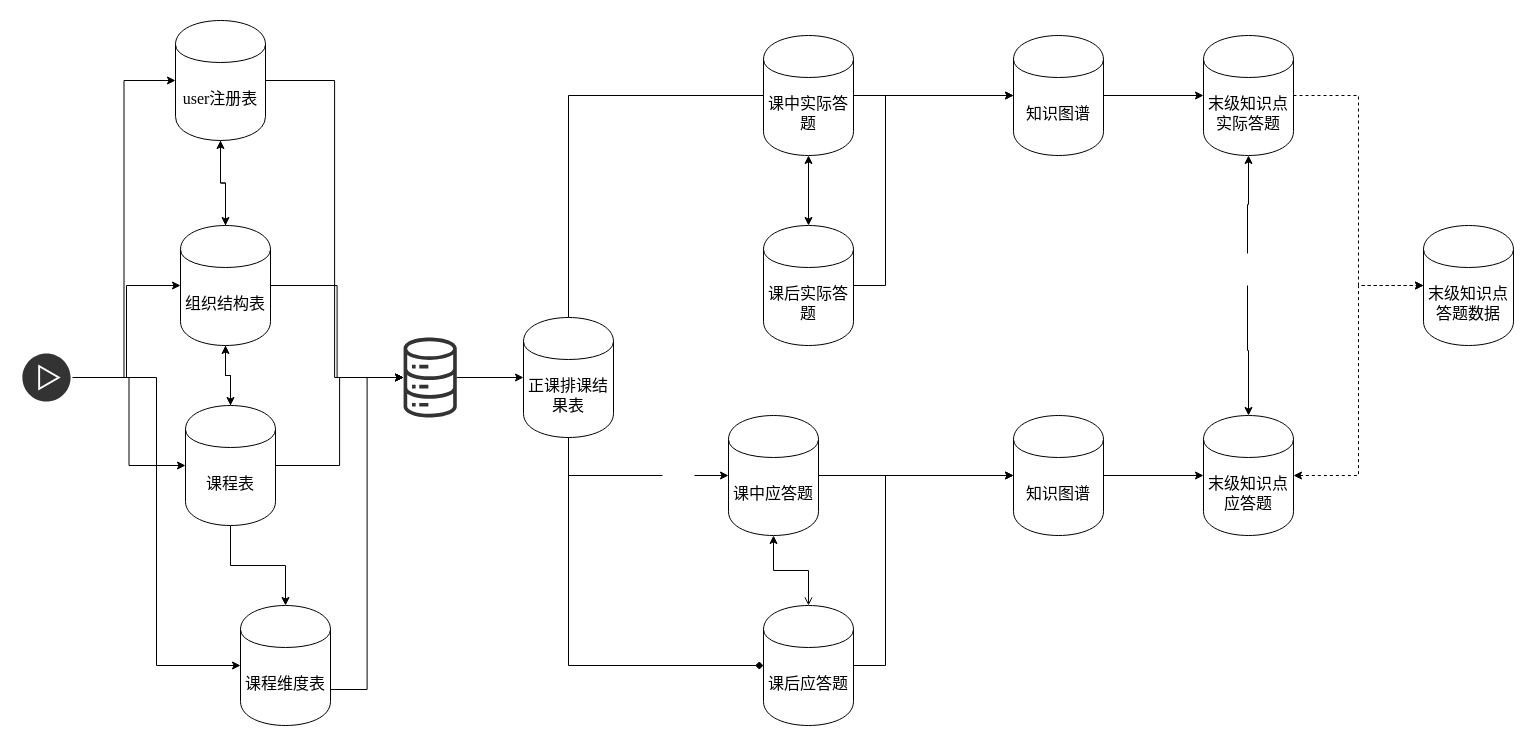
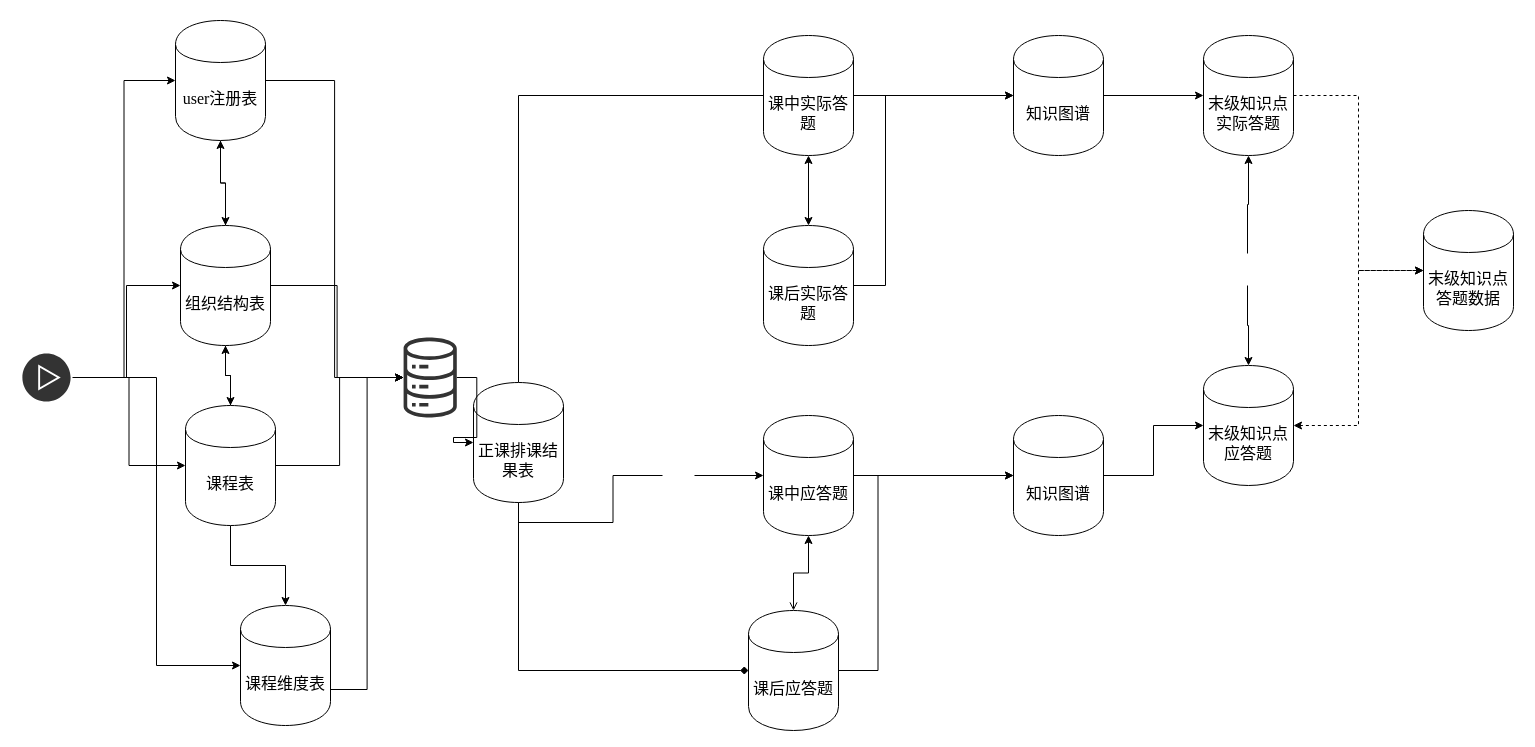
node "末级知识点答题数据": moved (1469, 286) -> (1469, 271)
node "正课排课结果表": moved (569, 378) -> (519, 443)
node "课中应答题": moved (774, 476) -> (809, 476)
node "末级知识点应答题": moved (1249, 476) -> (1249, 426)
node "课后应答题": moved (809, 666) -> (794, 671)
